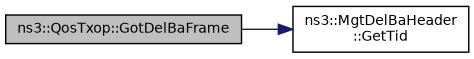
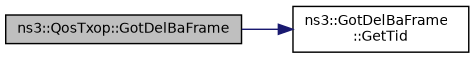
node "ns3::MgtDelBaHeader ::GetTid": label "ns3::MgtDelBaHeader ::GetTid" -> "ns3::GotDelBaFrame ::GetTid"
